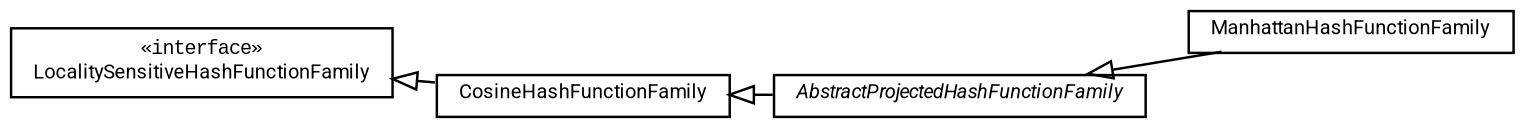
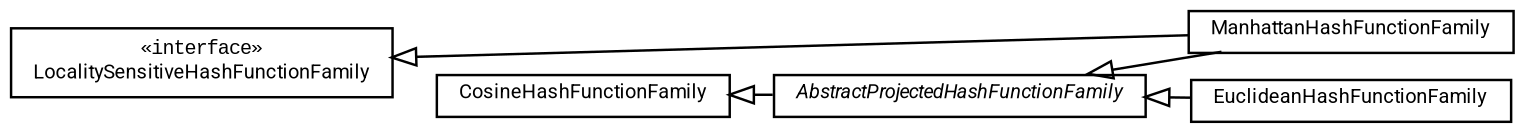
edge "CosineHashFunctionFamily" -> "LocalitySensitiveHashFunctionFamily": now "ManhattanHashFunctionFamily" -> "LocalitySensitiveHashFunctionFamily"
node "EuclideanHashFunctionFamily": added
